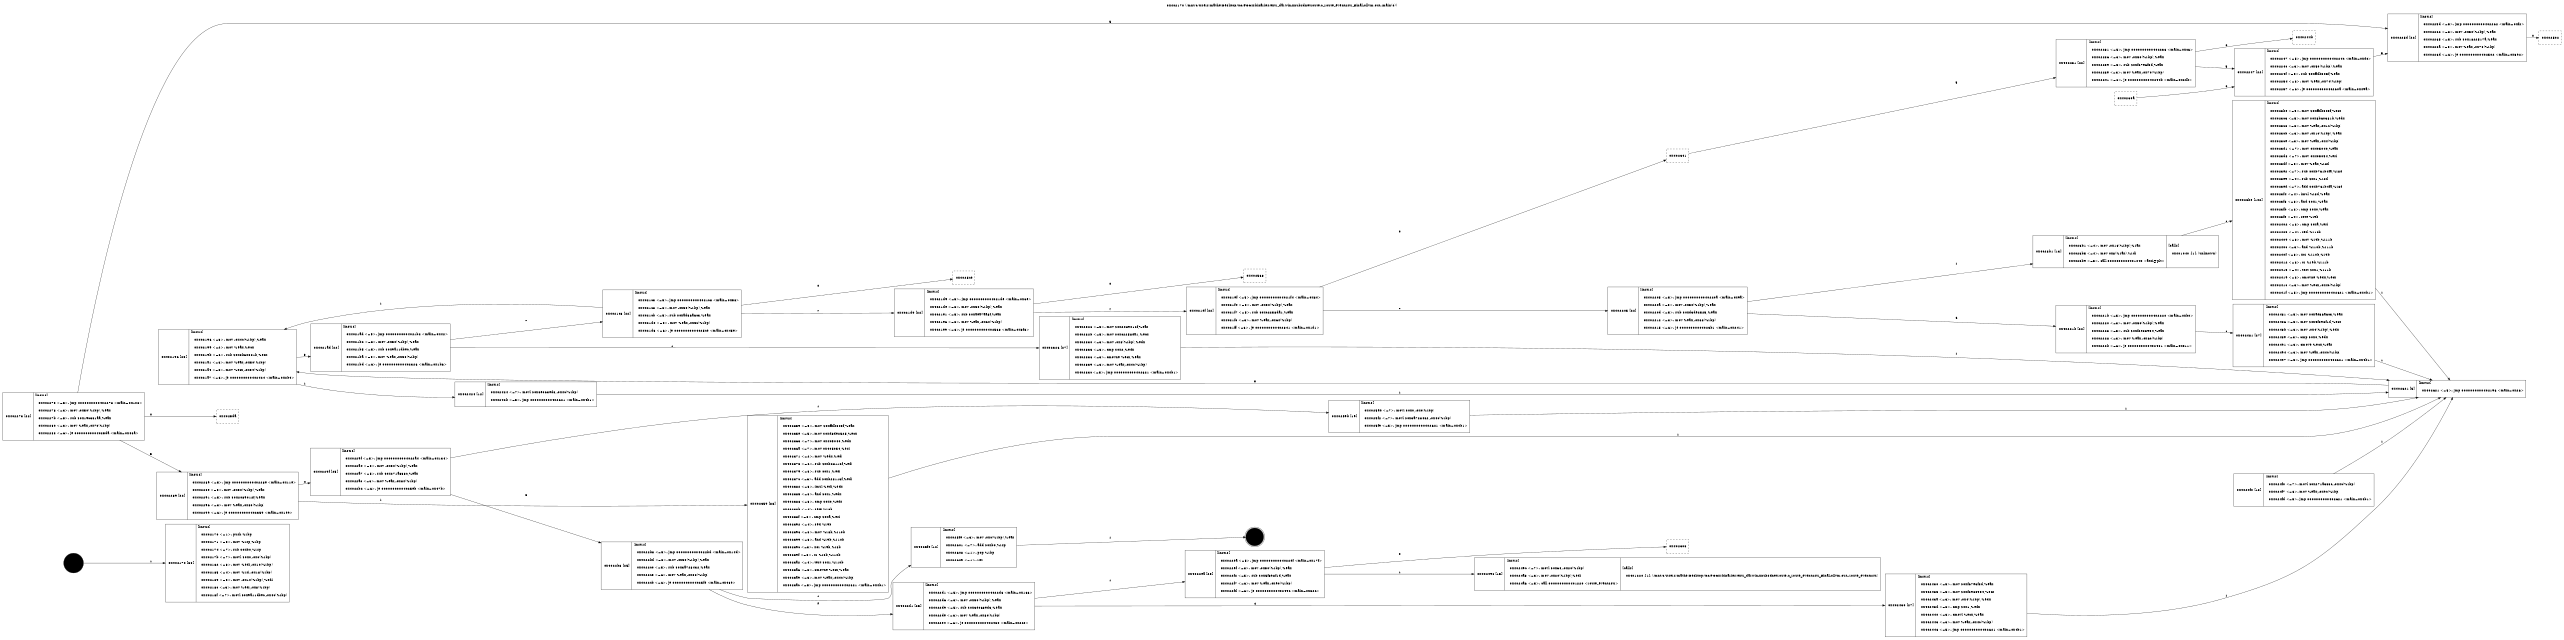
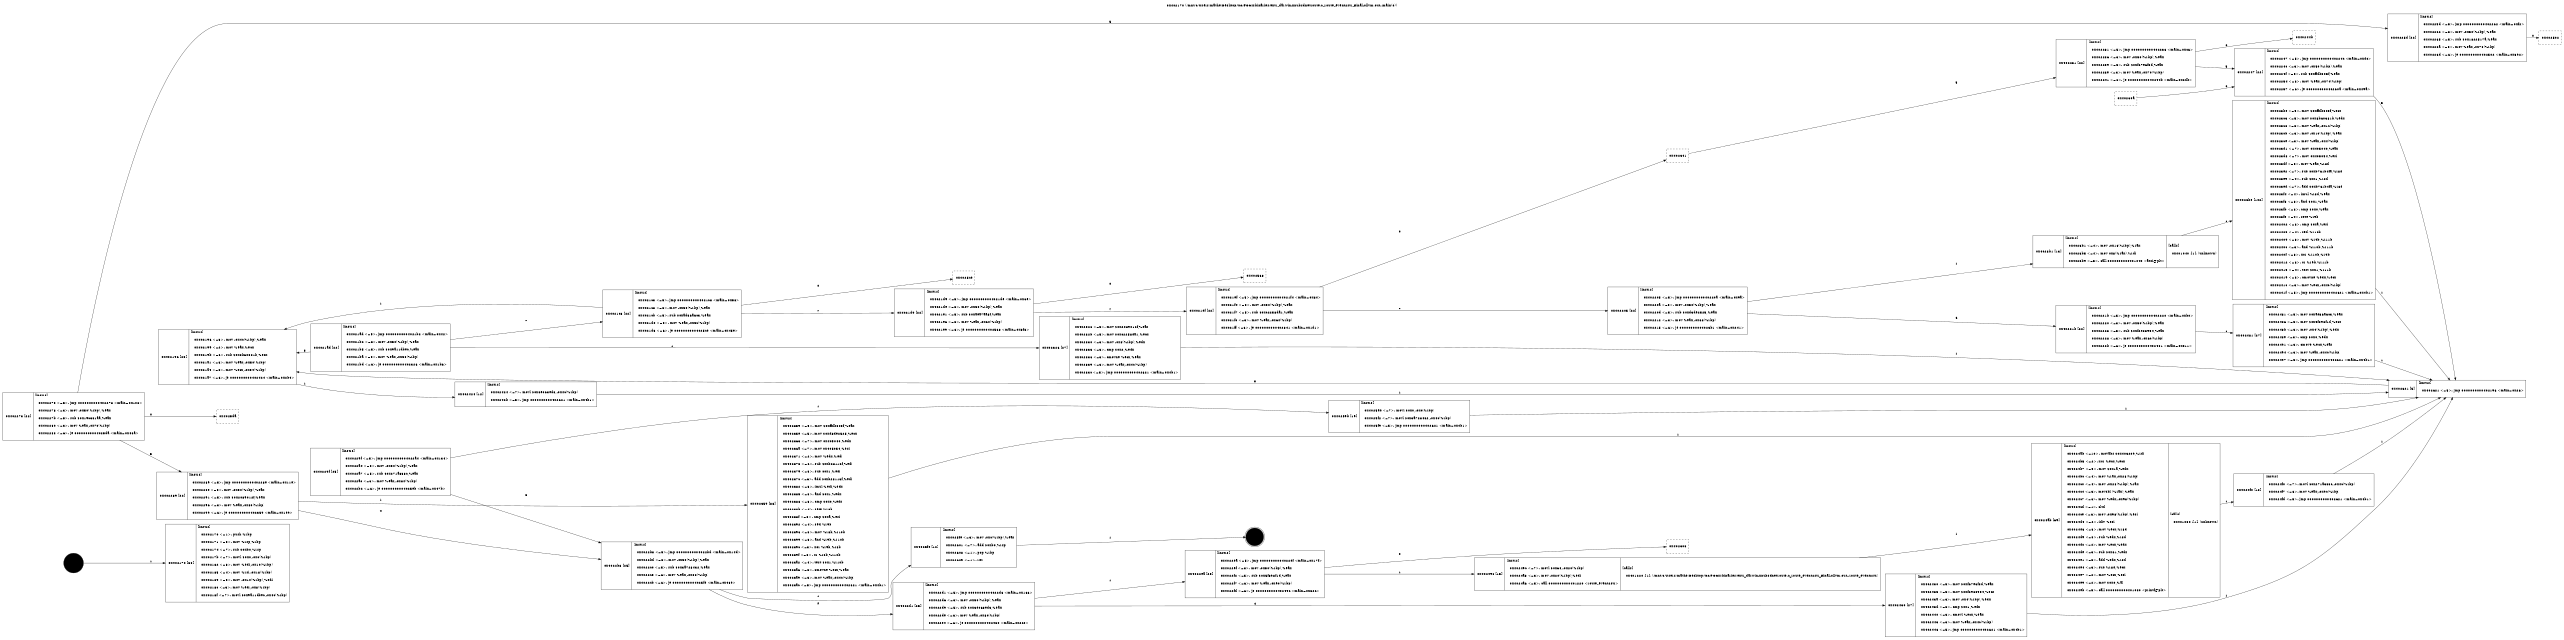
edge "0x402247 [22]" -> "0x40225d [22]": now "0x402247 [22]" -> "0x402621 [5]"
edge "0x402196 [23]" -> "0x4021ad [22]": reversed
edge "0x402289 [22]" -> "0x40229f [25]": now "0x402289 [22]" -> "0x4022b8 [25]"
node "0x4024ab [69]": added
